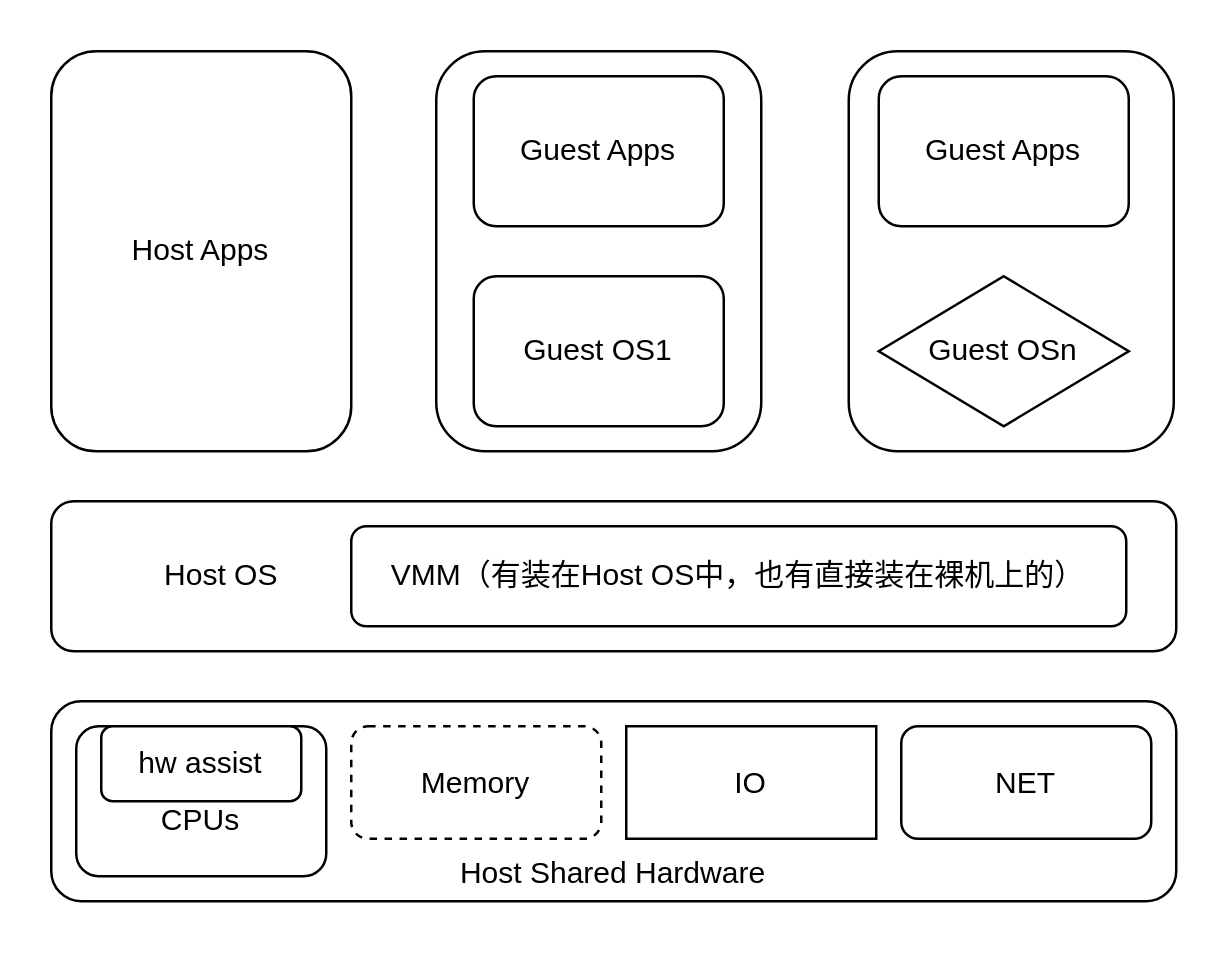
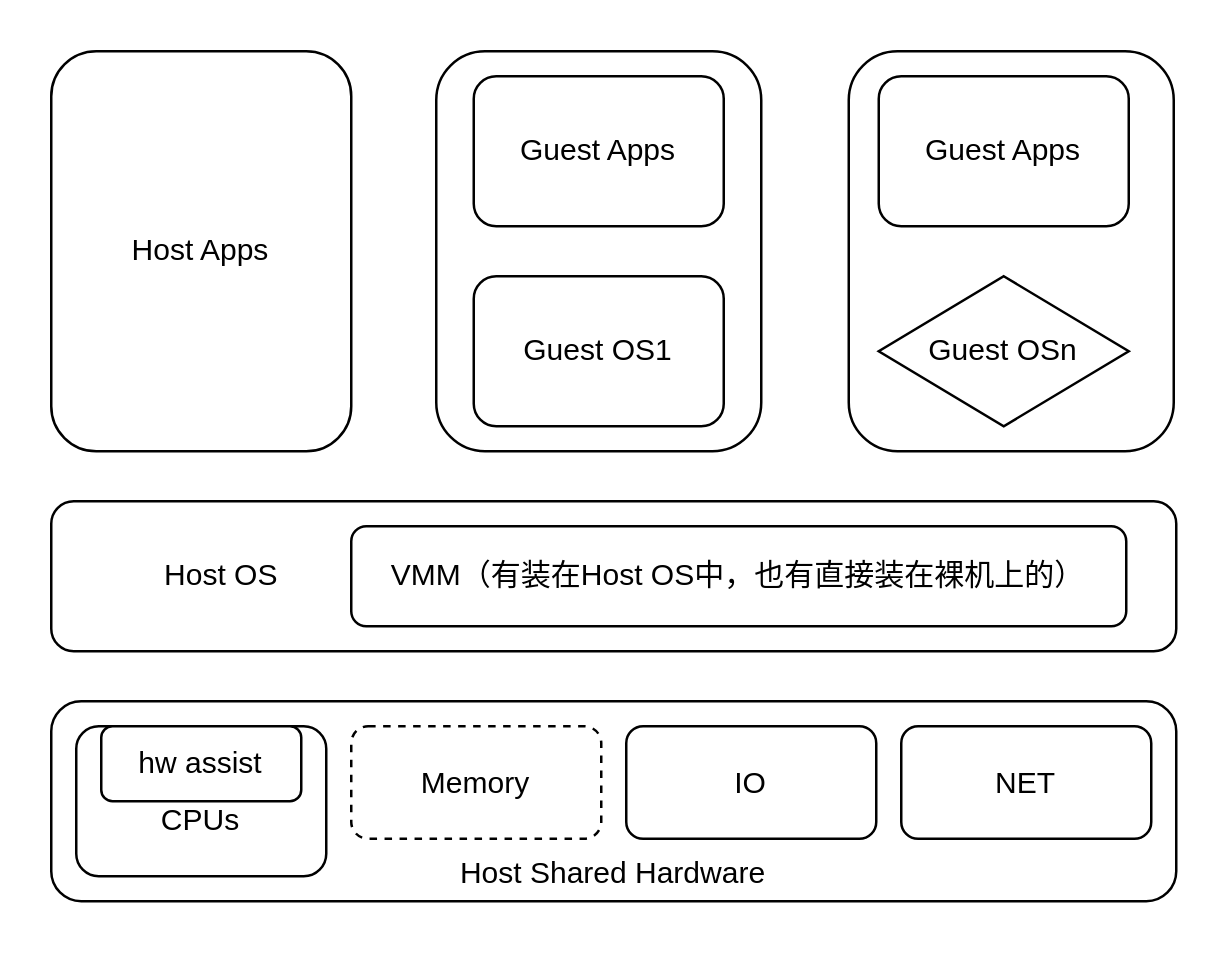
node "IO": shape rectangle -> rounded rectangle
